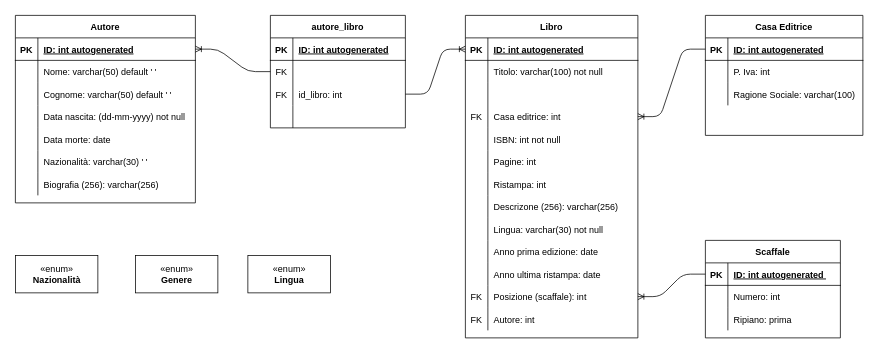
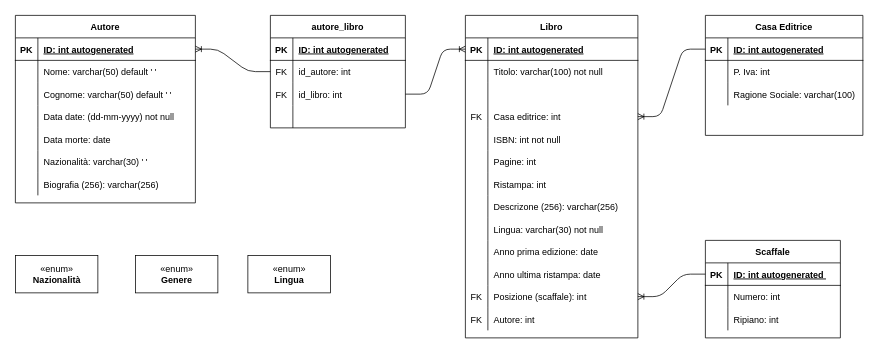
node "id_autore: int": added
node "Data nascita: (dd-mm-yyyy) not null": label "Data nascita: (dd-mm-yyyy) not null" -> "Data date: (dd-mm-yyyy) not null"
node "Ripiano: prima": label "Ripiano: prima" -> "Ripiano: int"
